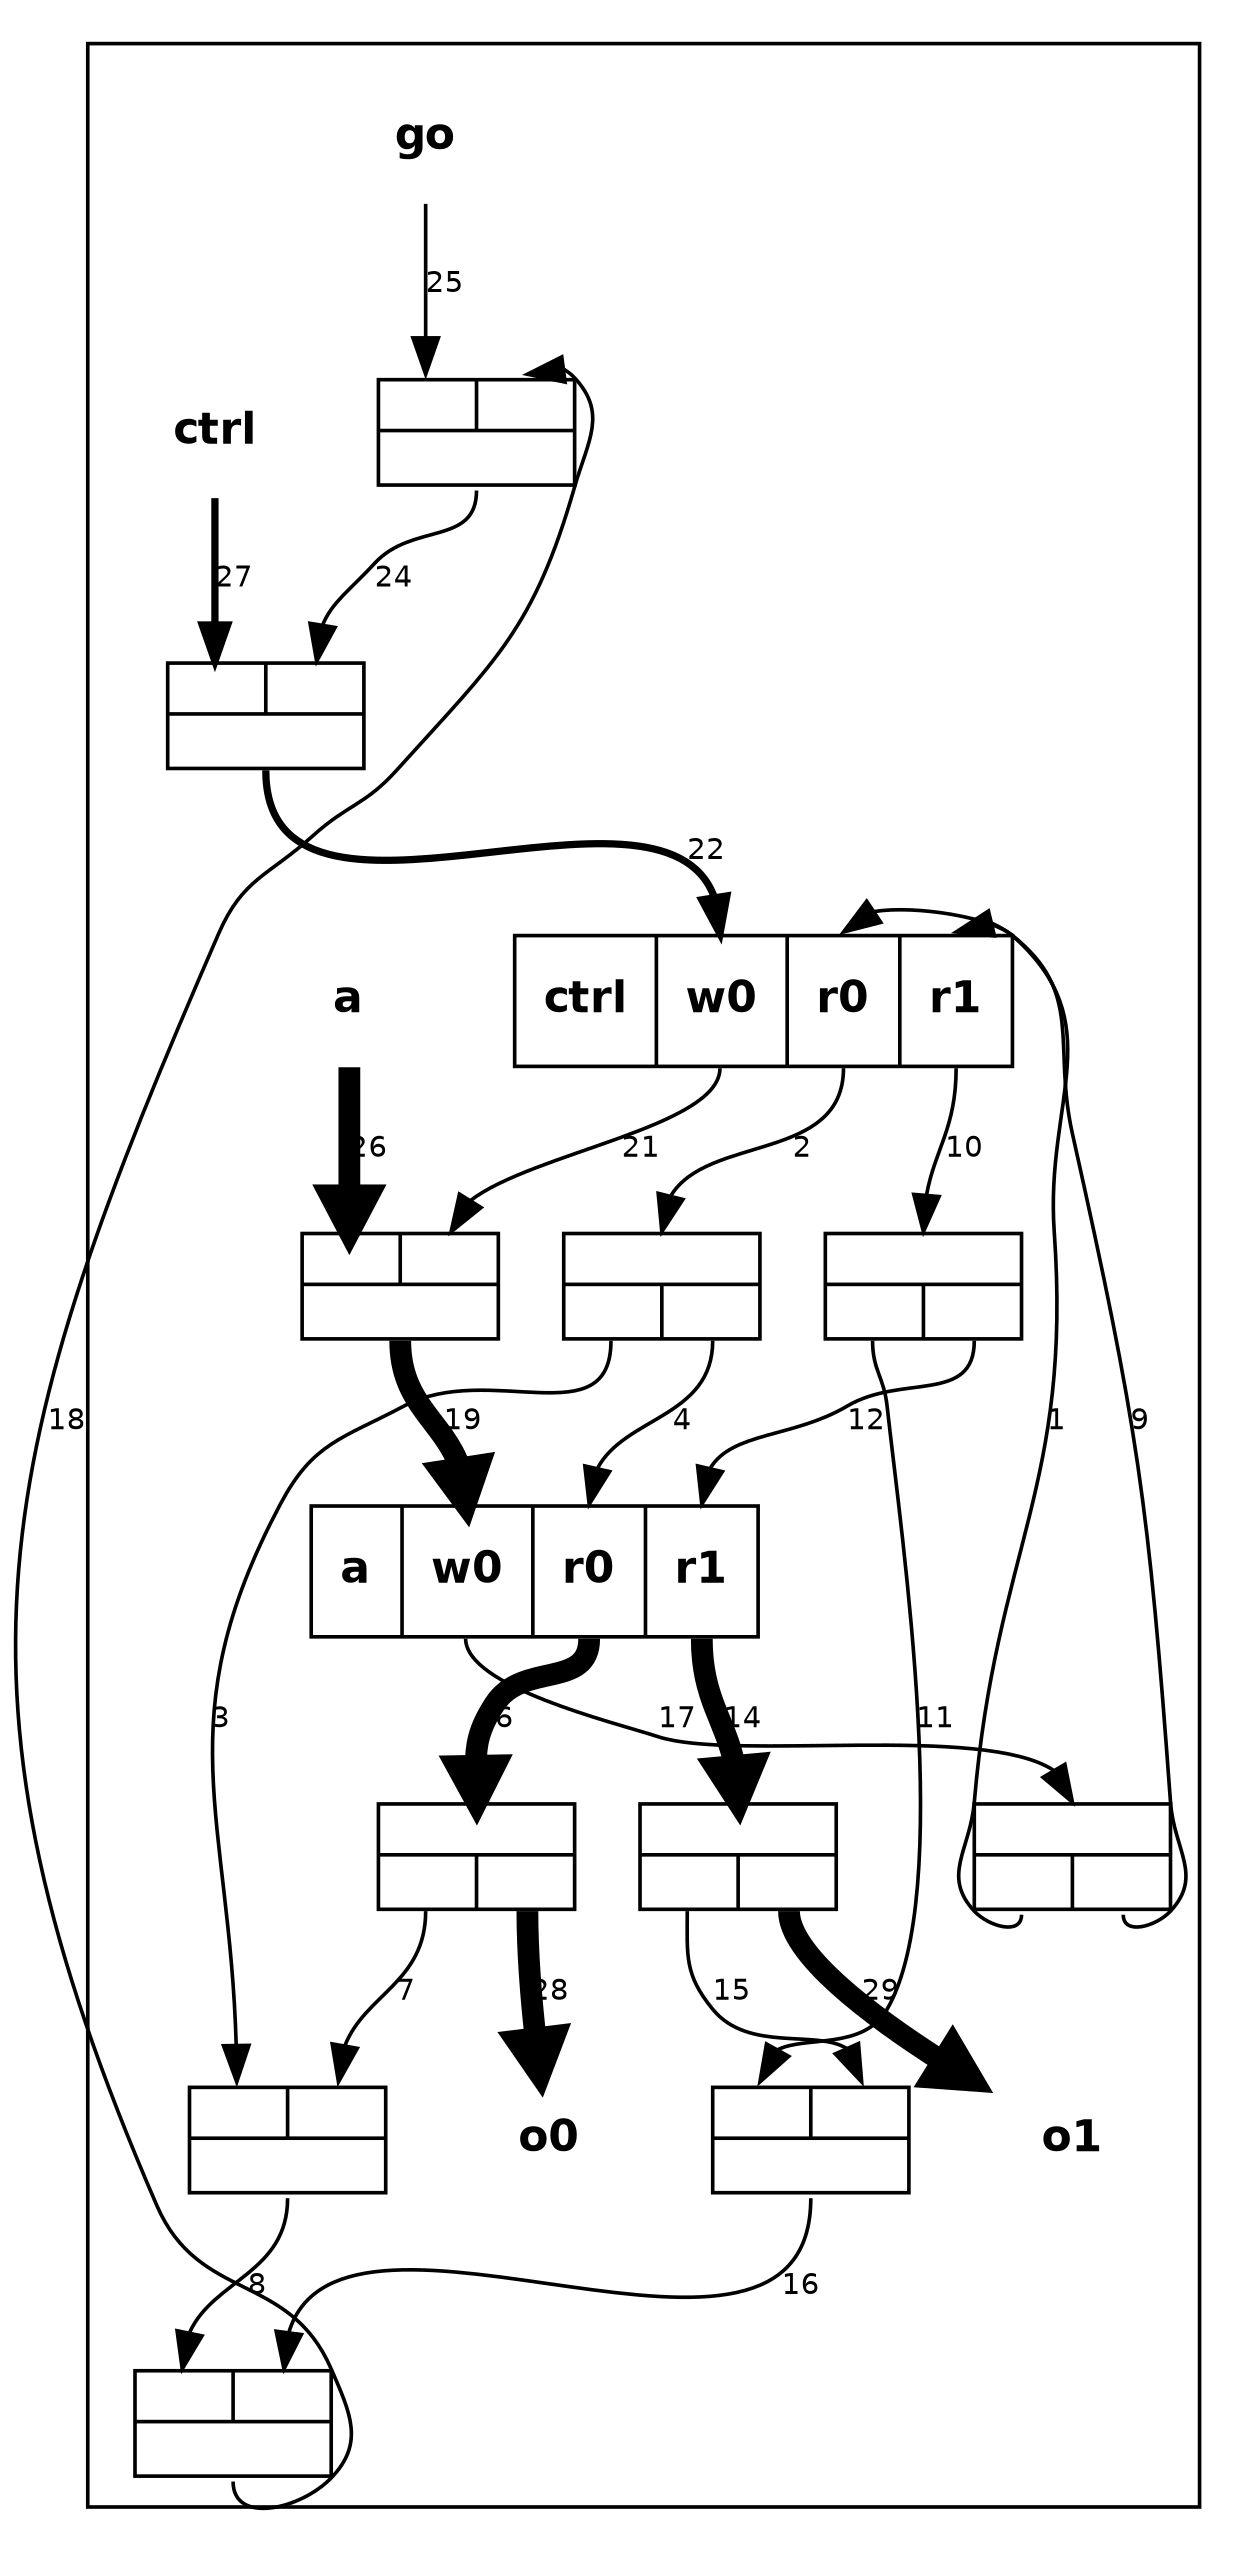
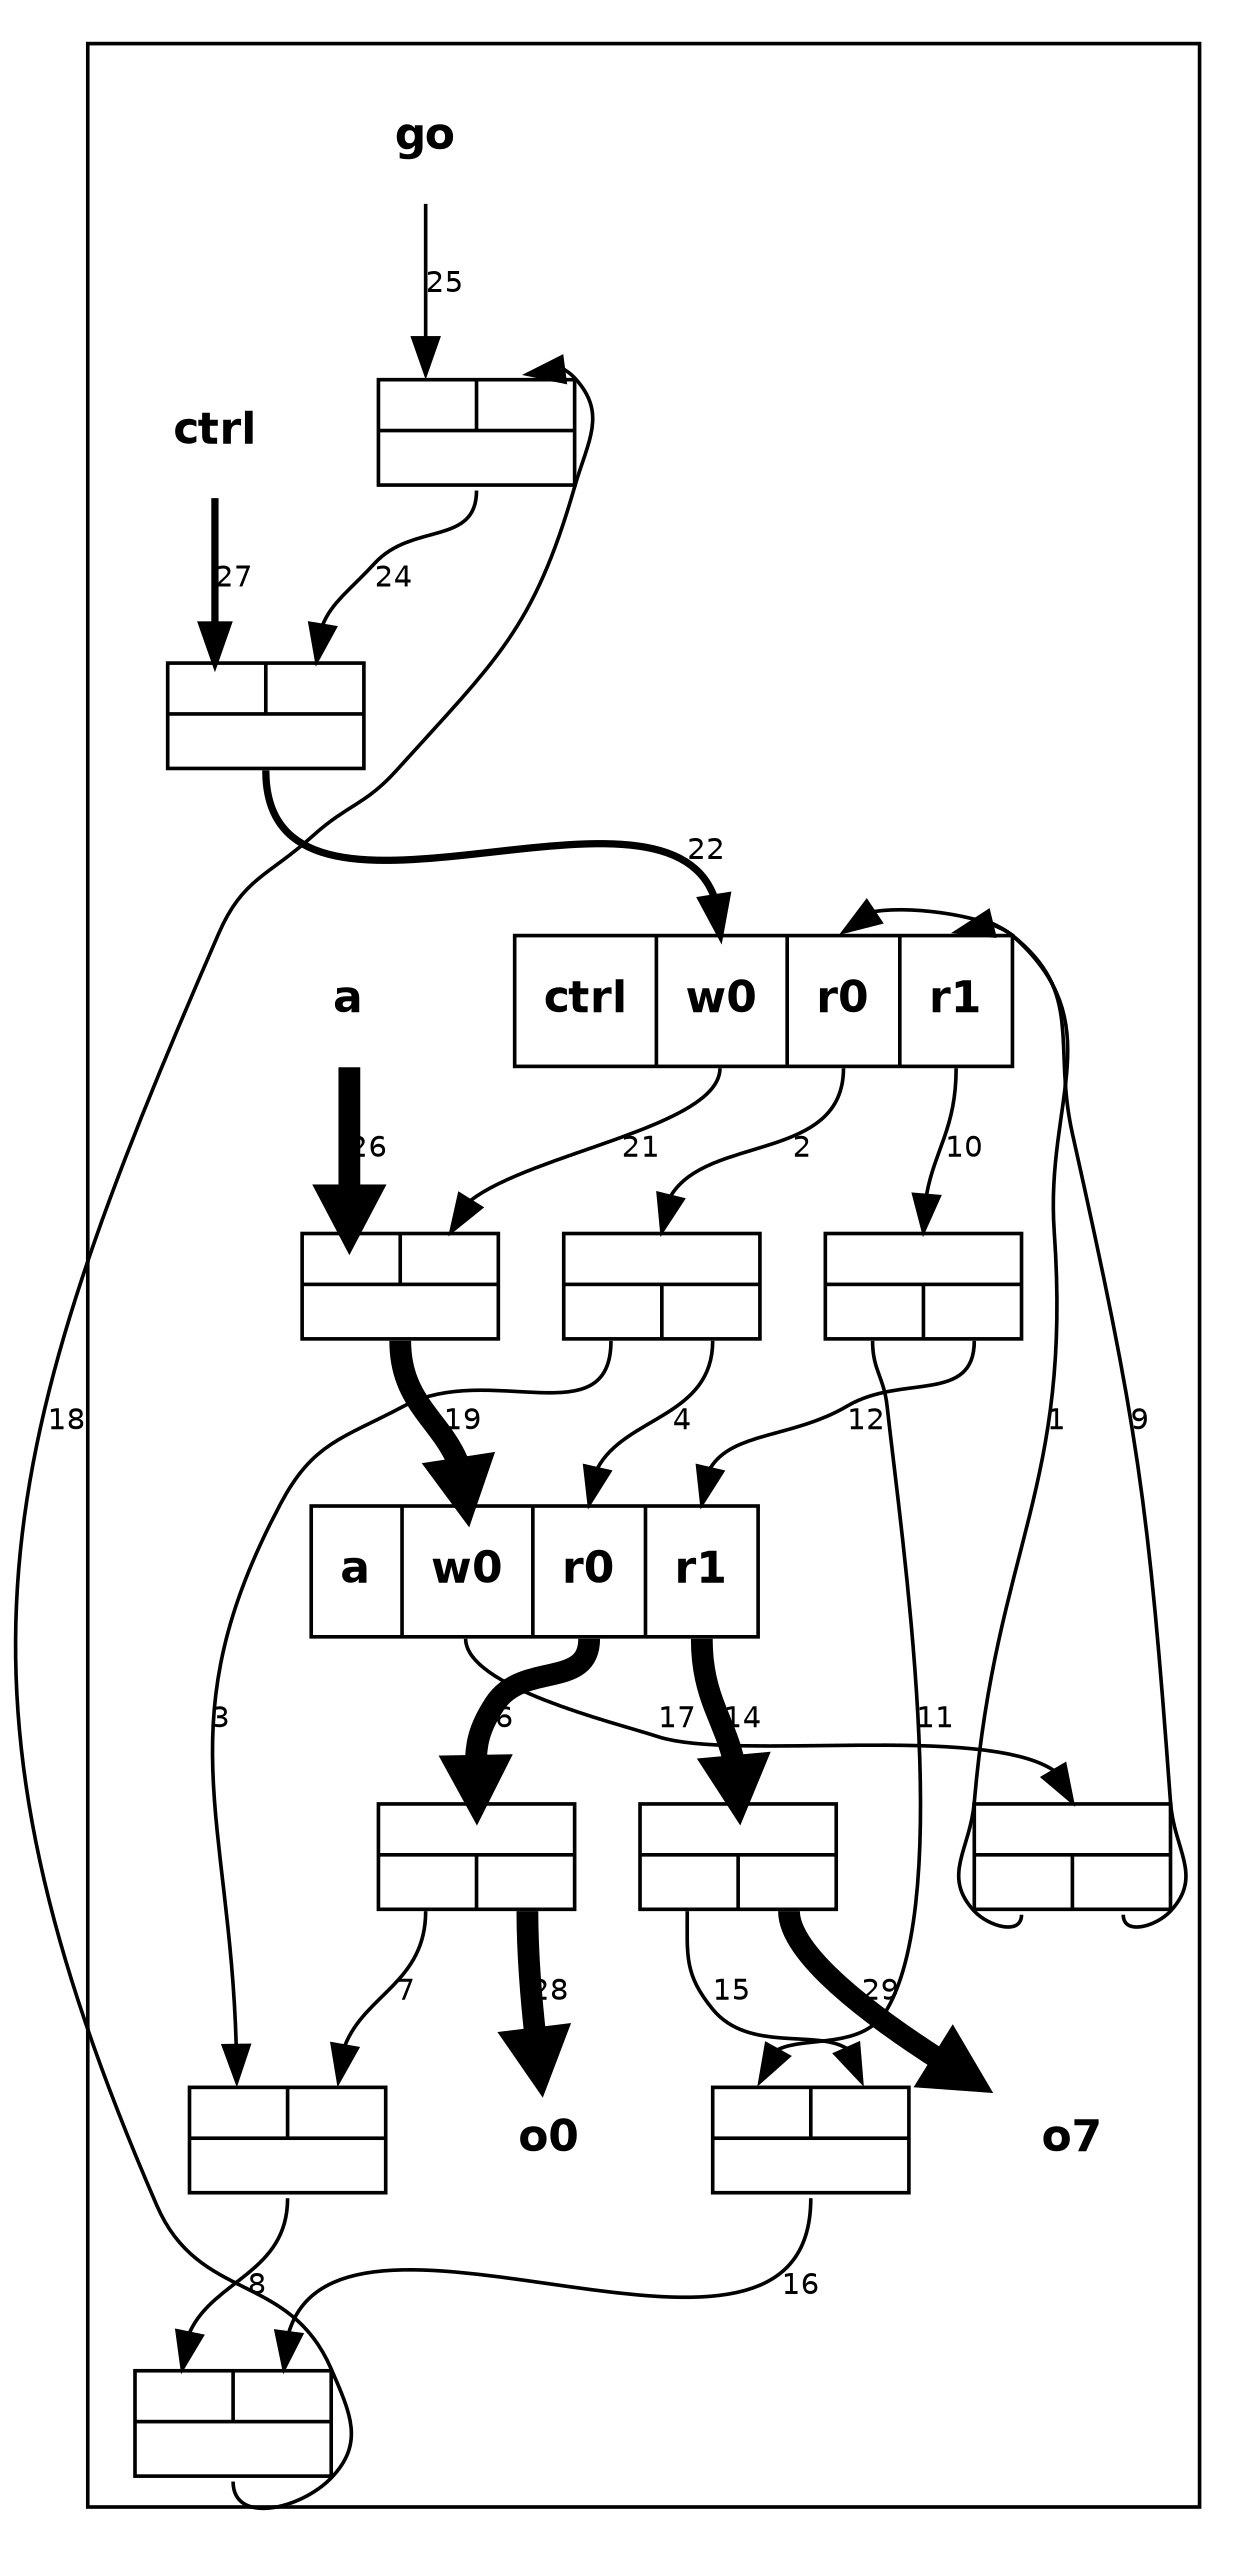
node "o1": label "o1" -> "o7"
